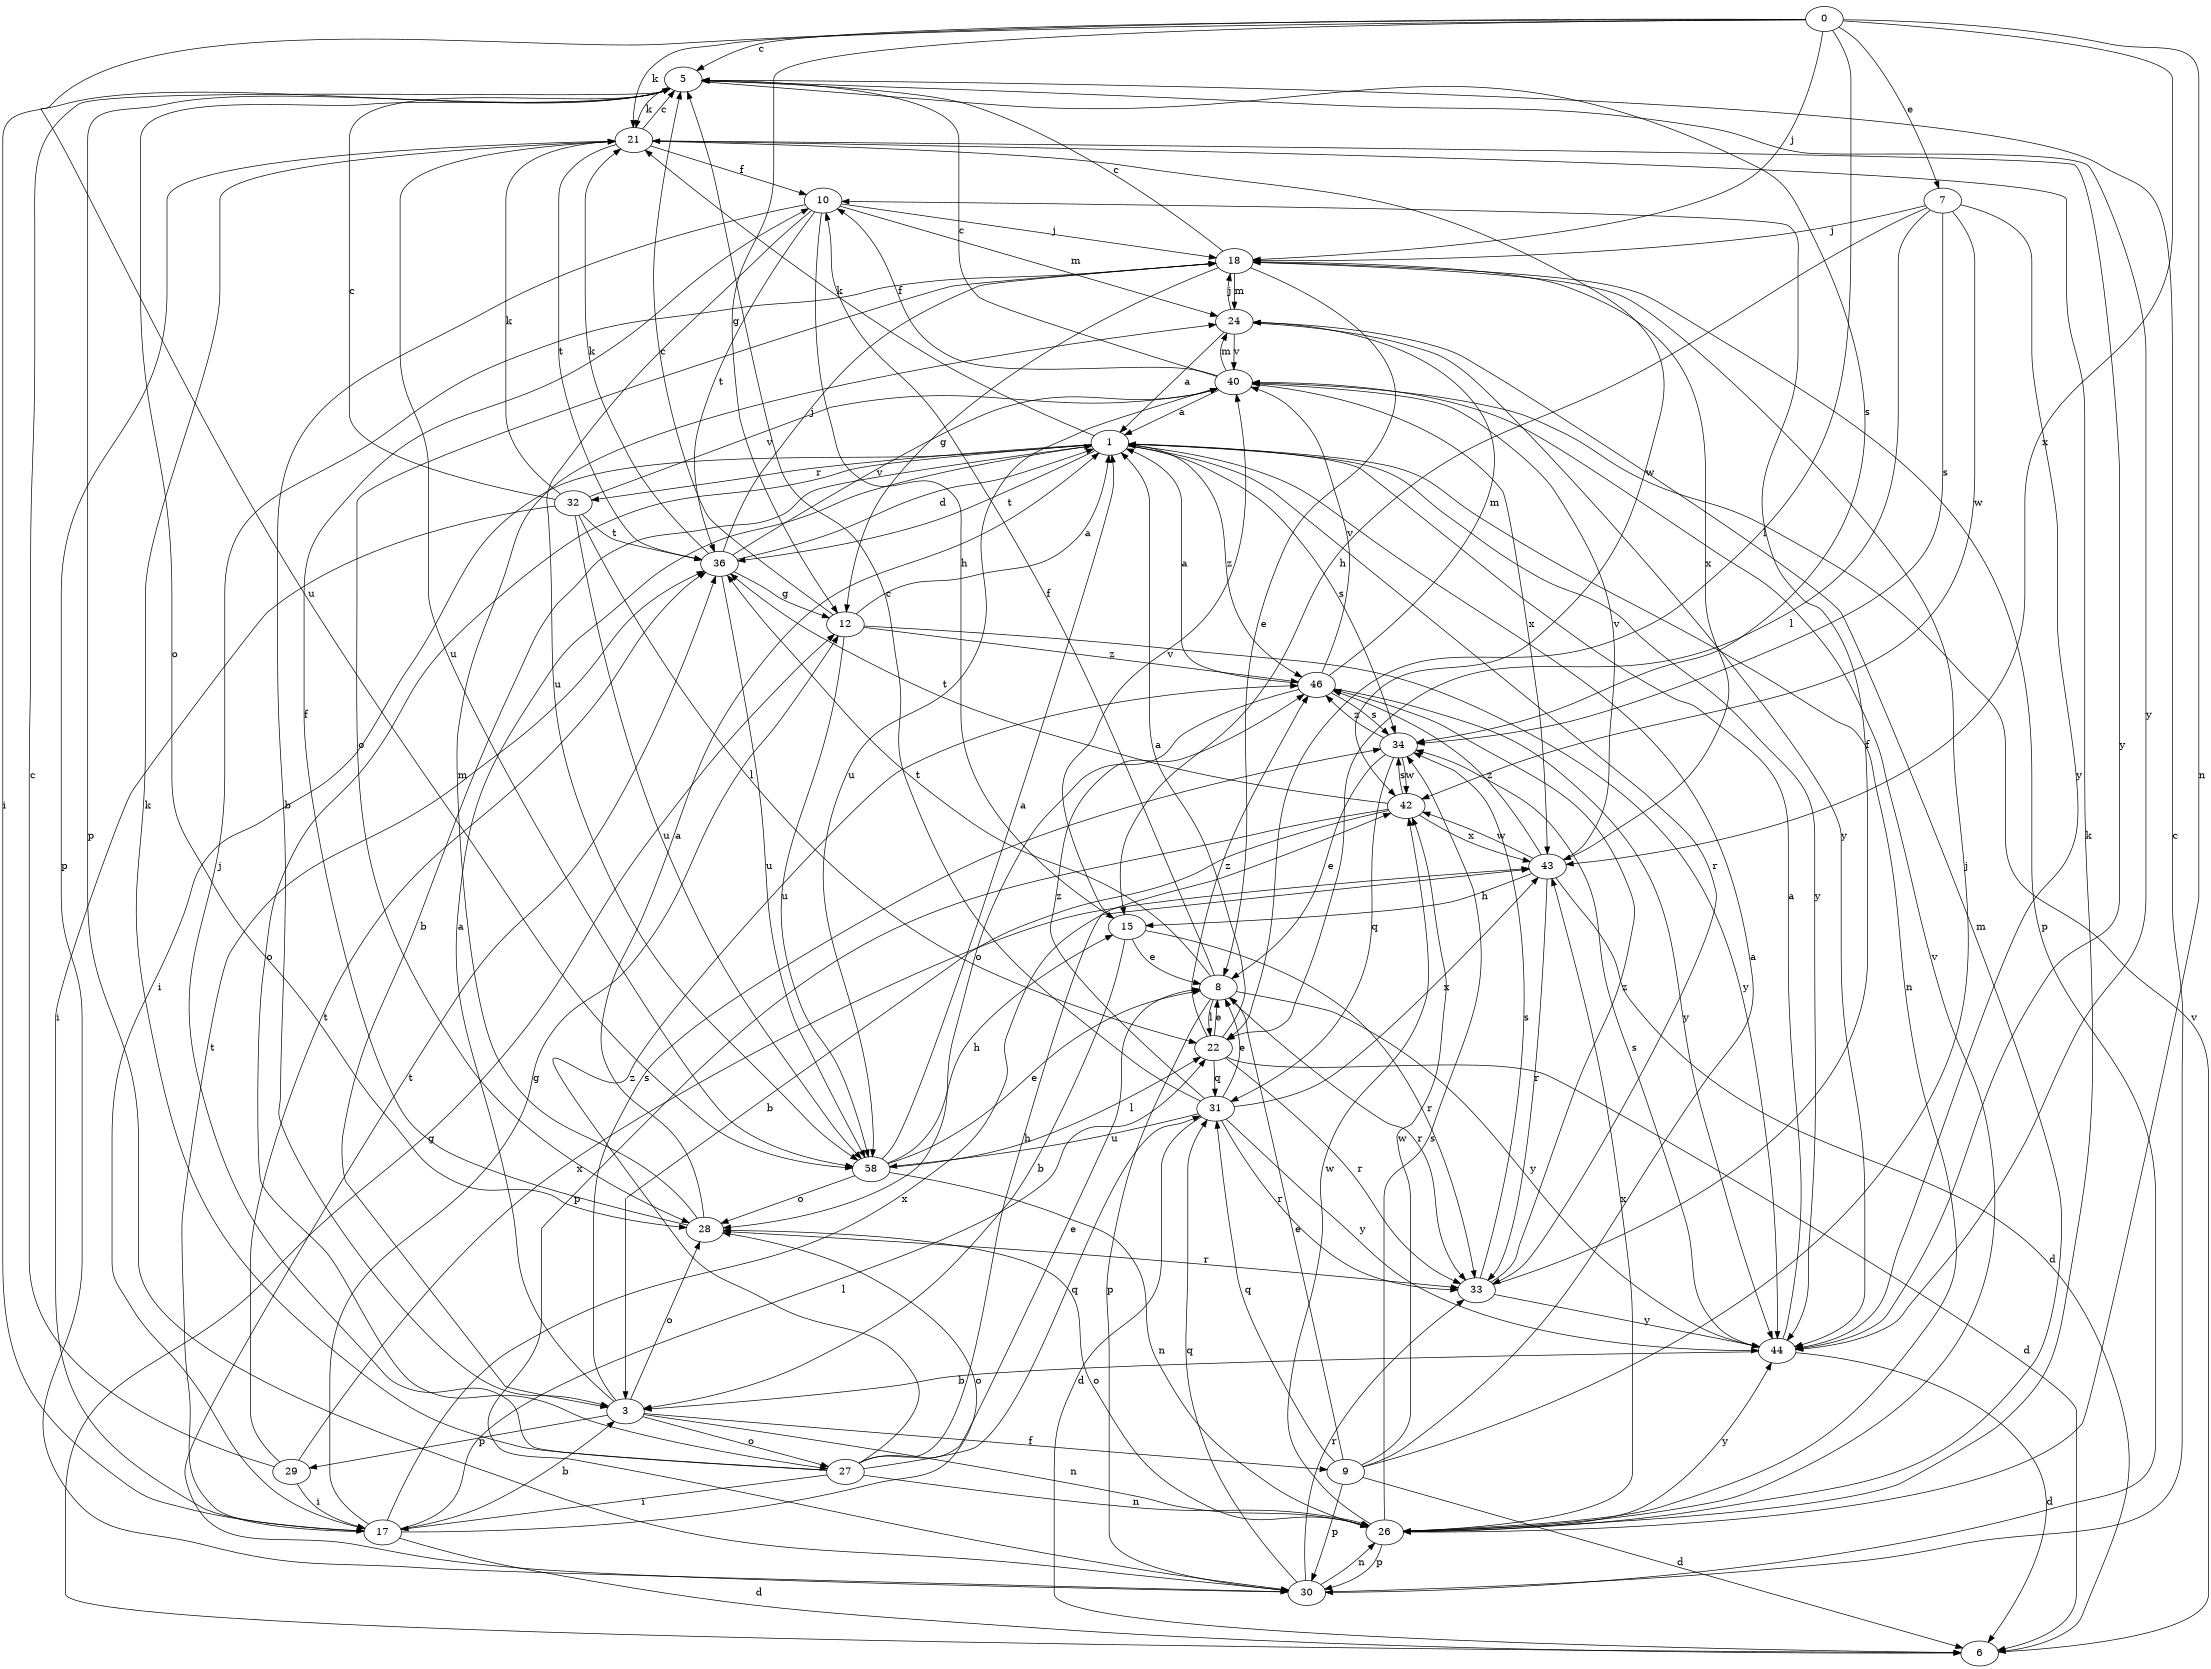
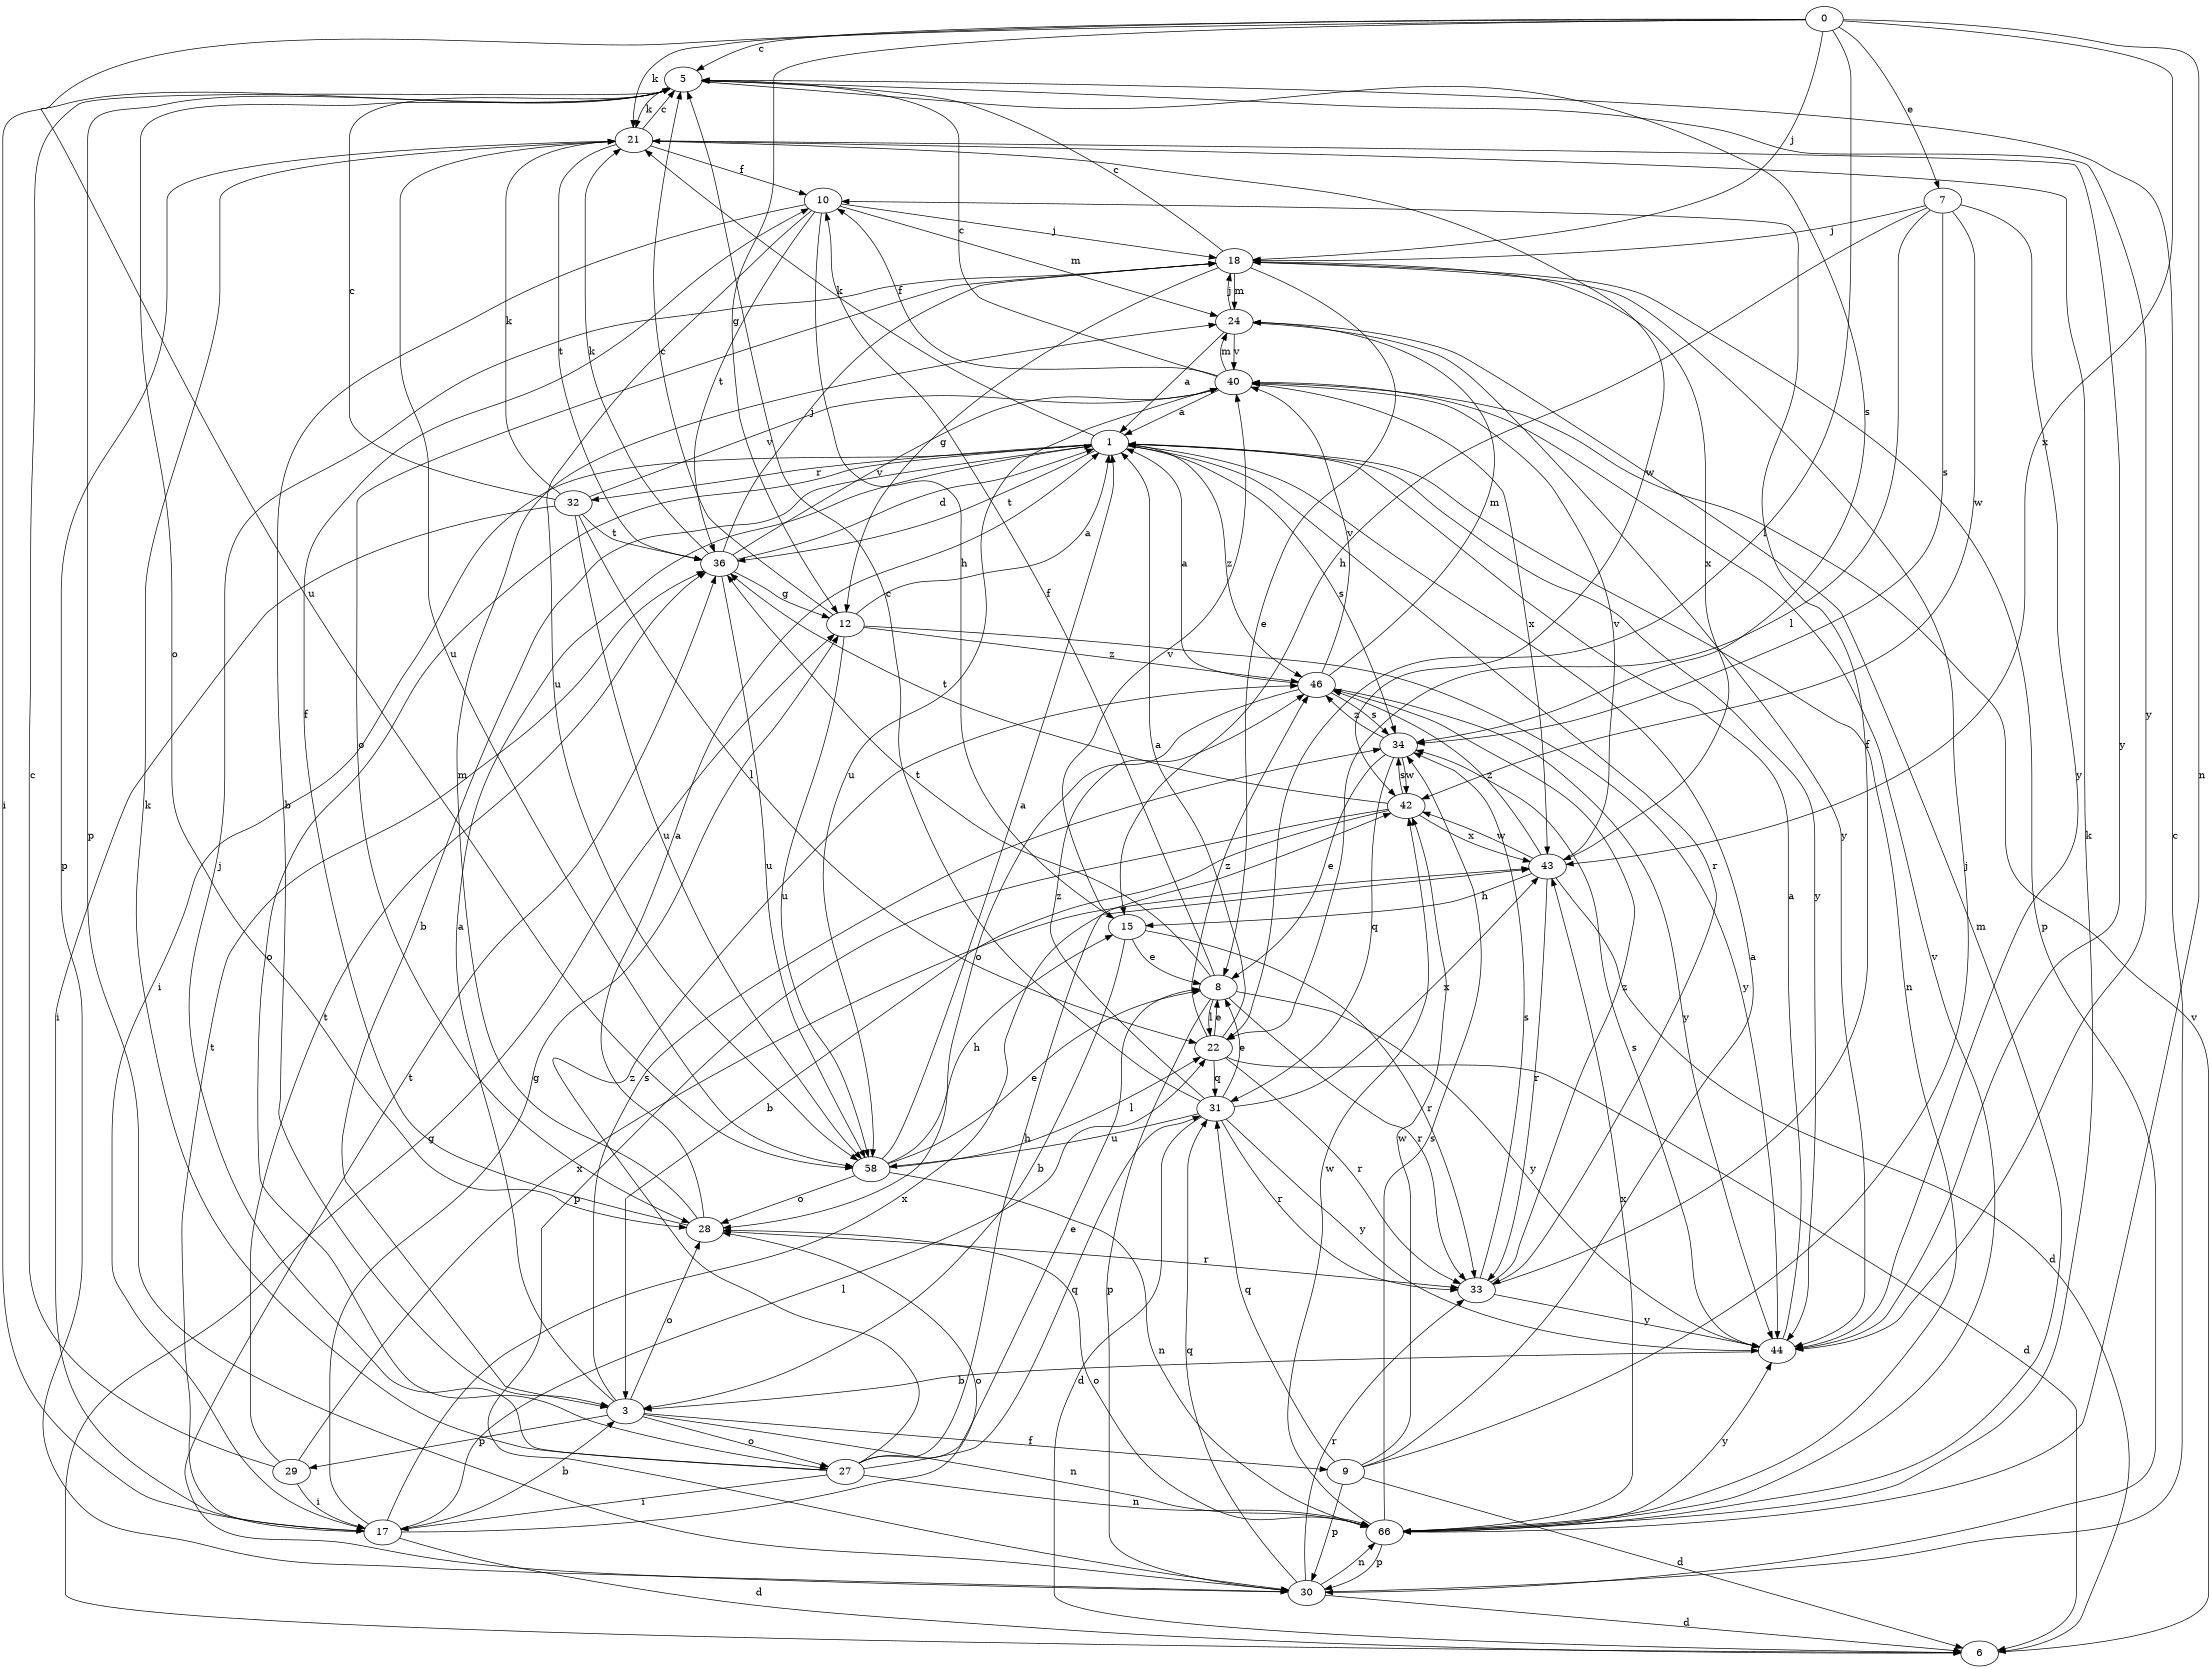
edge "9" -> "8": removed, label "e"
edge "44" -> "6": now "30" -> "6"
node "26": label "26" -> "66"
